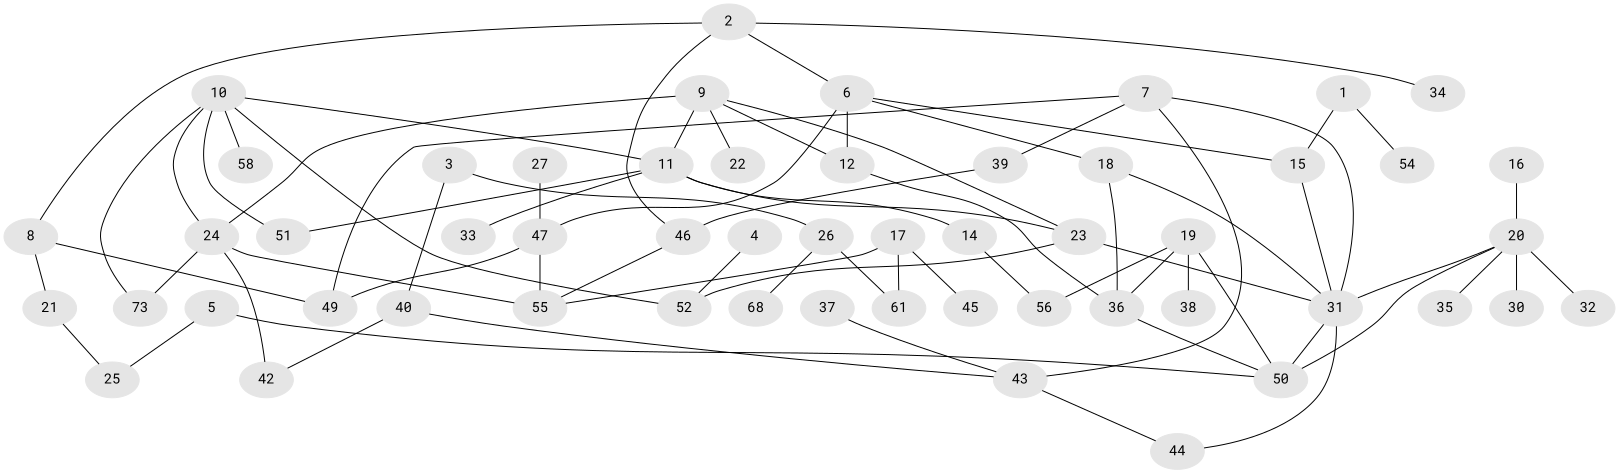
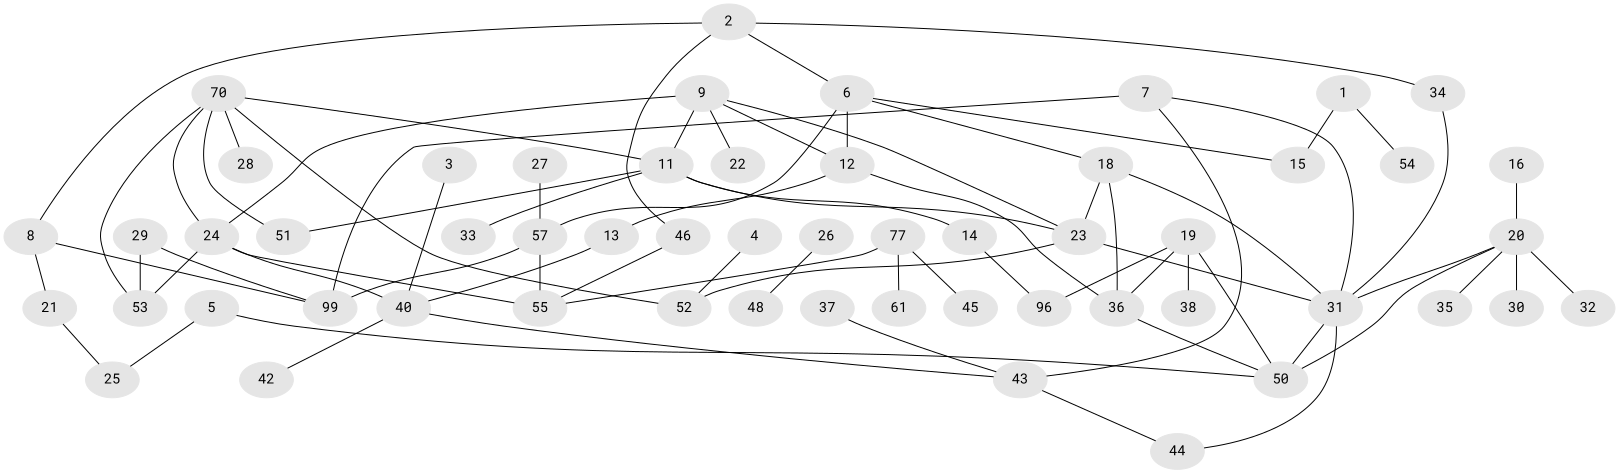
node "10": label "10" -> "70"
node "58": label "58" -> "28"
node "39": removed
edge "3" -- "26": removed
edge "18" -- "23": added
node "29": added
node "47": label "47" -> "57"
node "13": added
node "17": label "17" -> "77"
edge "15" -- "31": now "34" -- "31"
edge "26" -- "61": removed
edge "24" -- "42": now "24" -- "40"
node "73": label "73" -> "53"
node "49": label "49" -> "99"
node "68": label "68" -> "48"
node "56": label "56" -> "96"
